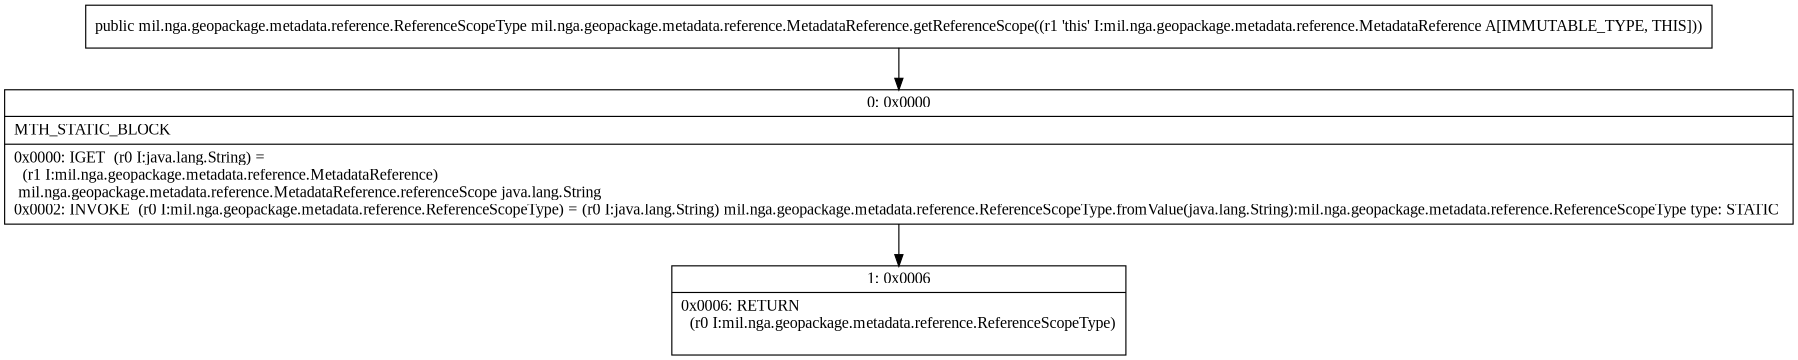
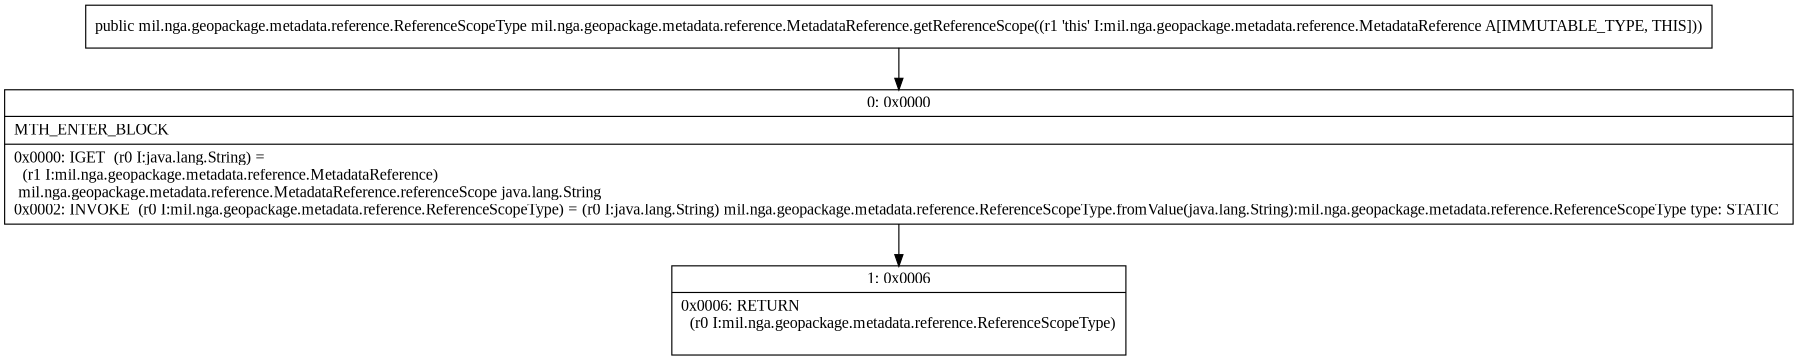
node "0: 0x0000": text "MTH_STATIC_BLOCK" -> "MTH_ENTER_BLOCK"
